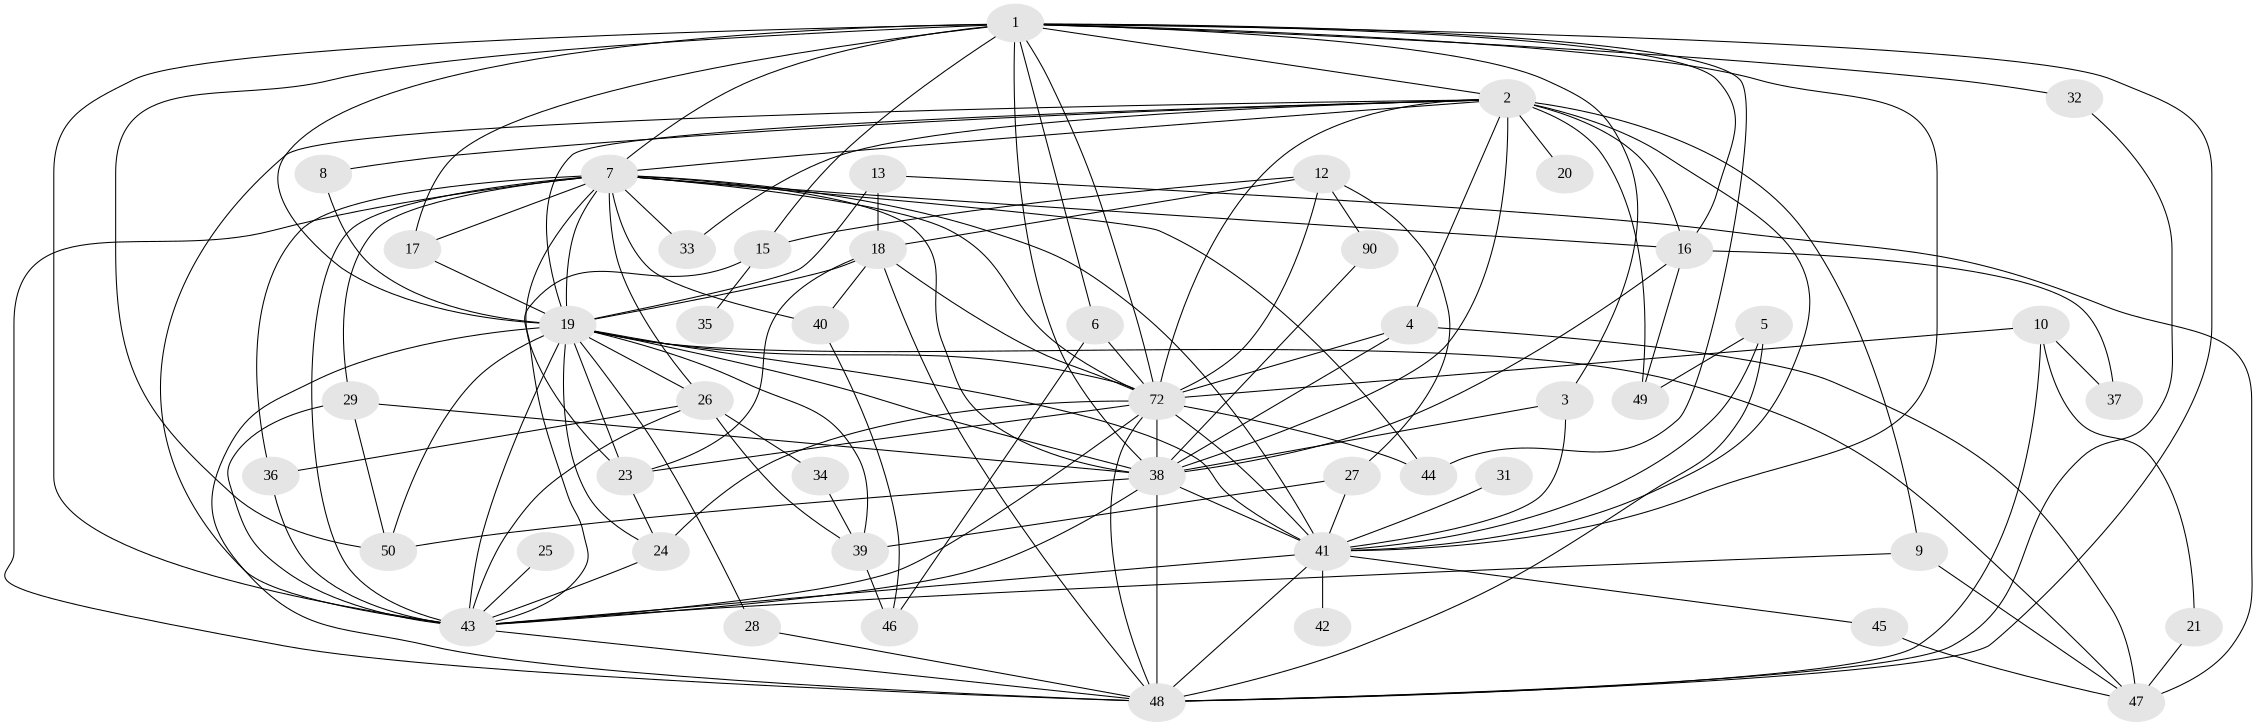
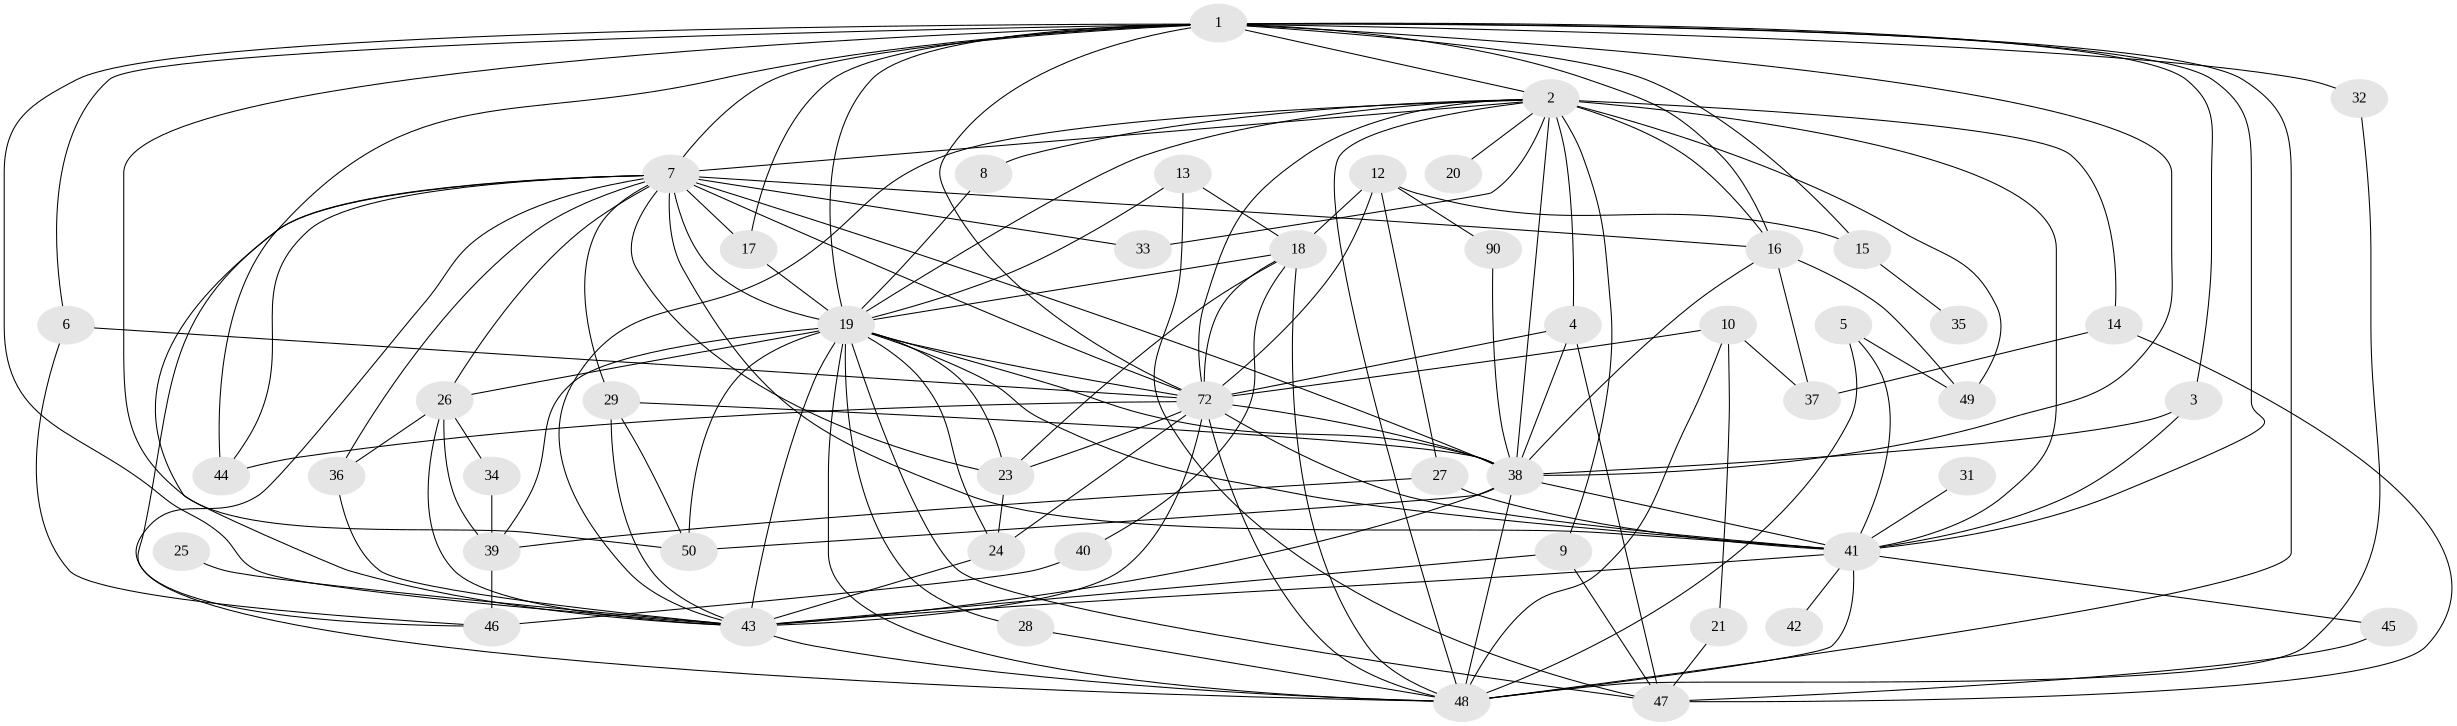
edge "7" -- "40": now "7" -- "46"
node "14": added
edge "2" -- "48": added
edge "15" -- "43": removed
